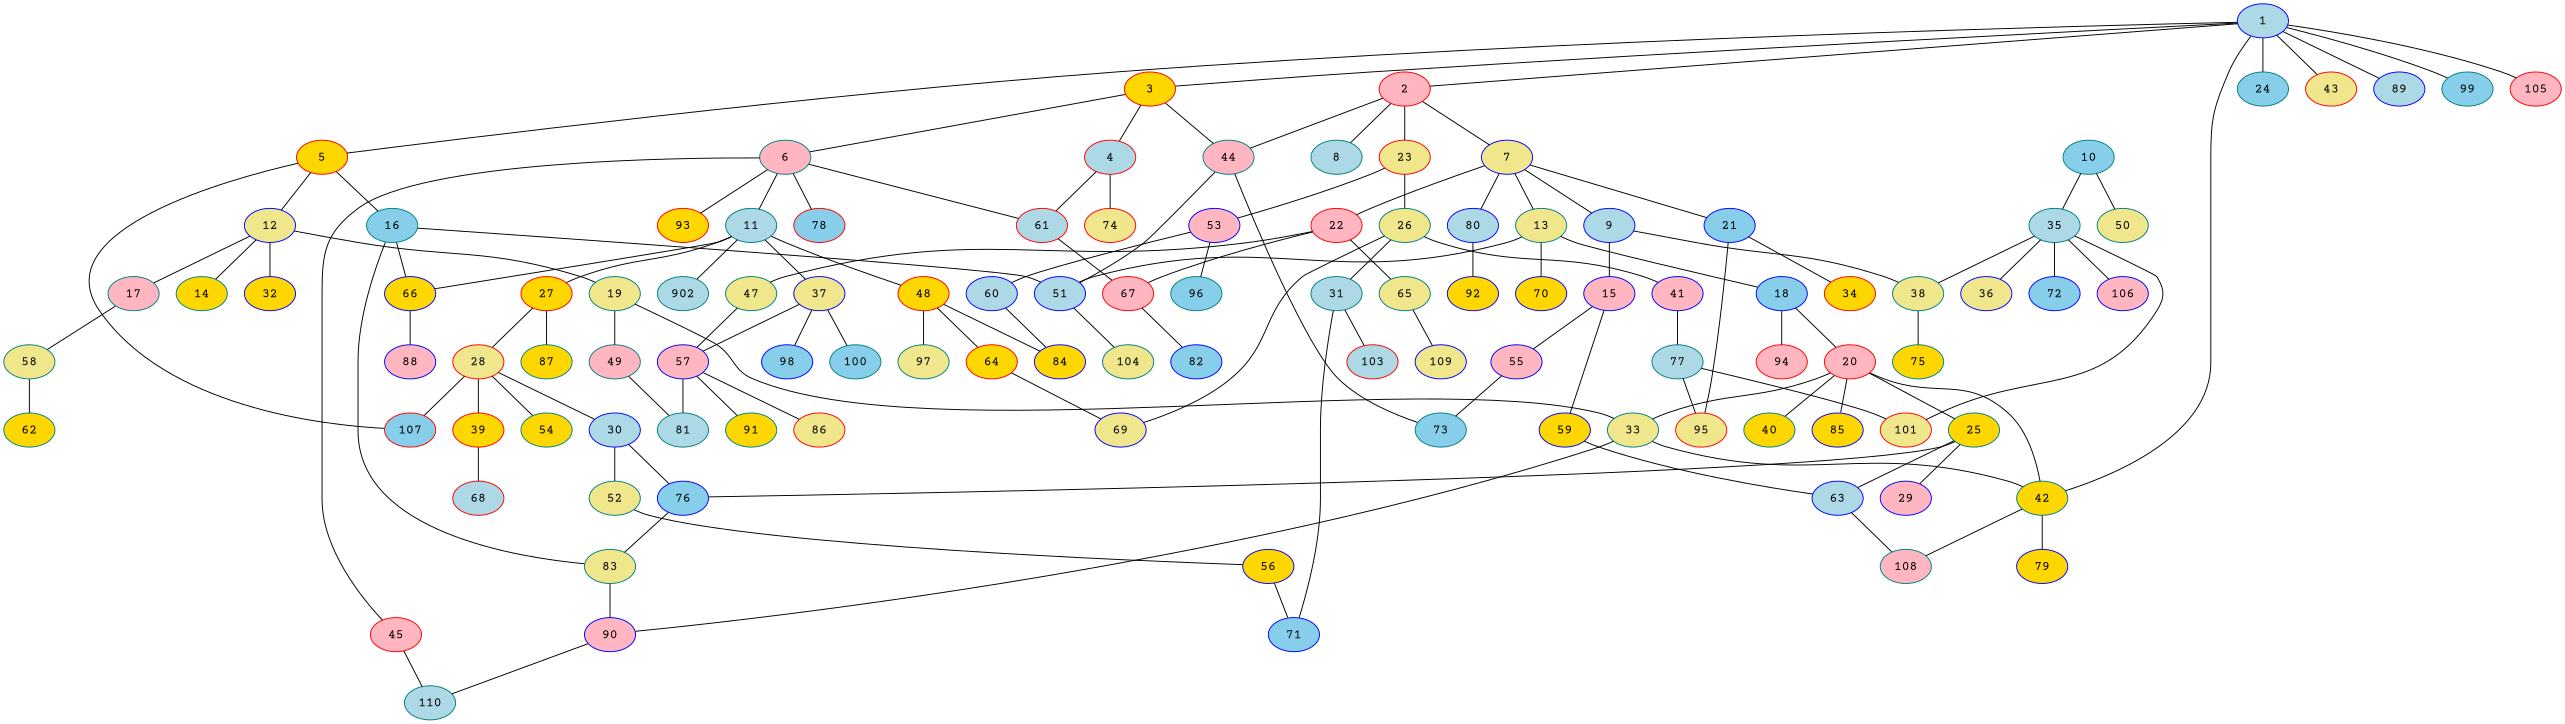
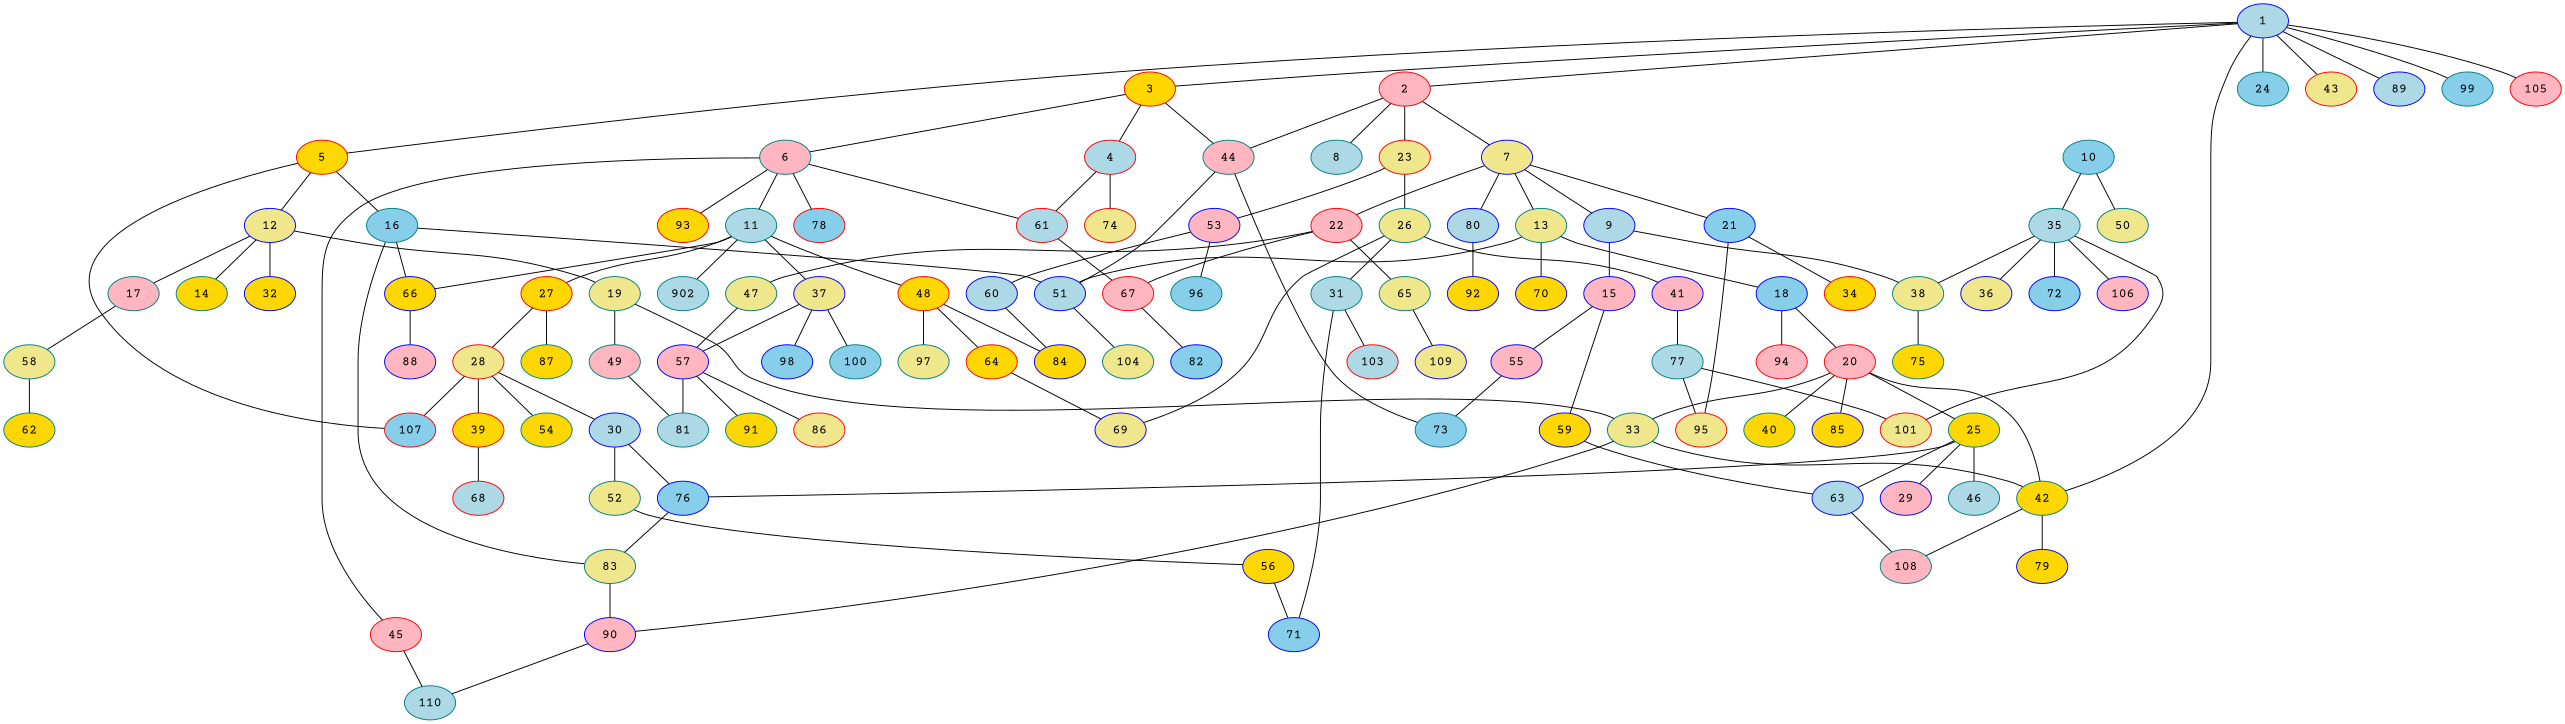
node "46": added
